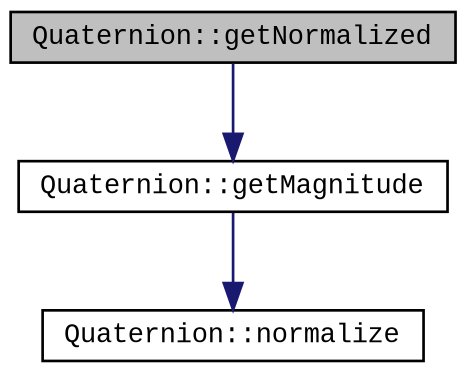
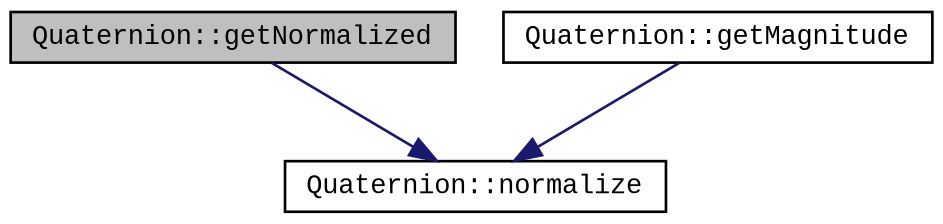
edge "Quaternion::getNormalized" -> "Quaternion::getMagnitude": now "Quaternion::getNormalized" -> "Quaternion::normalize"
